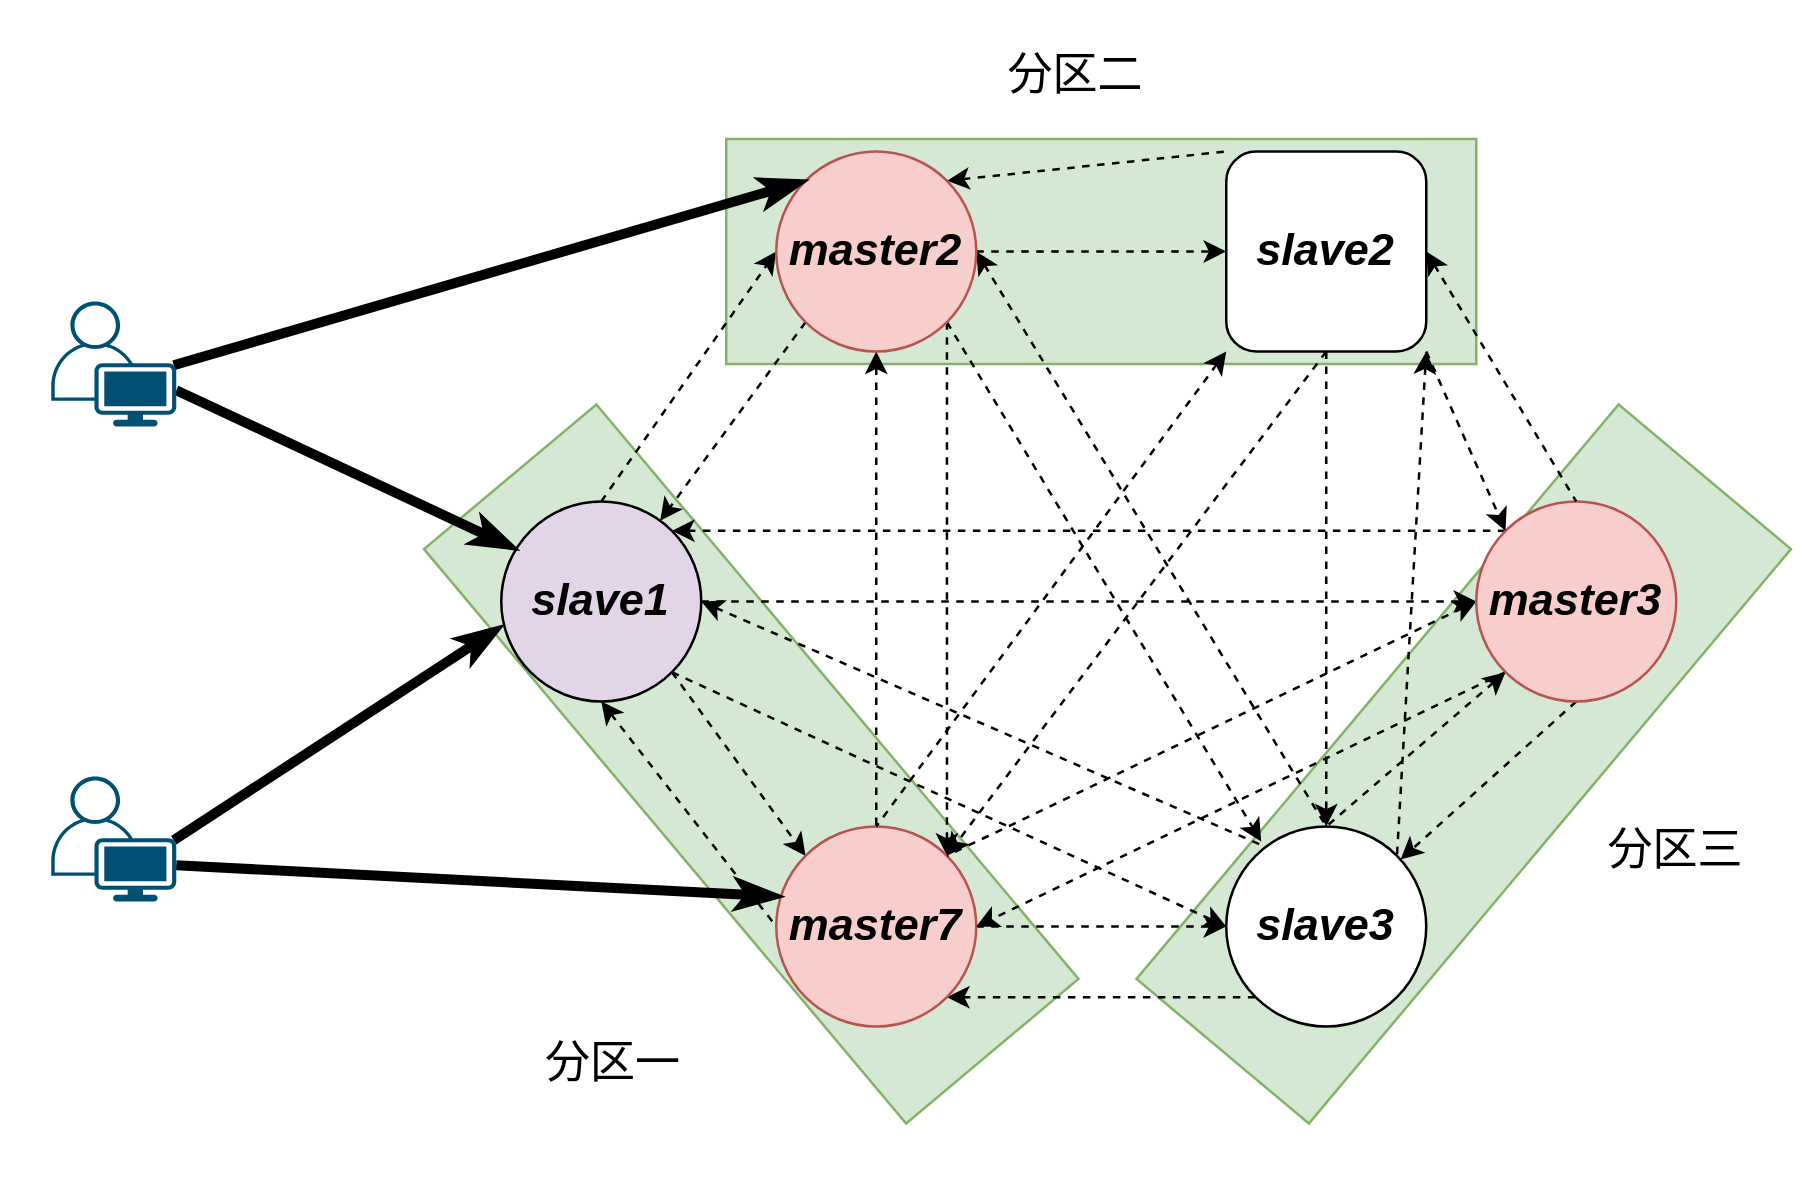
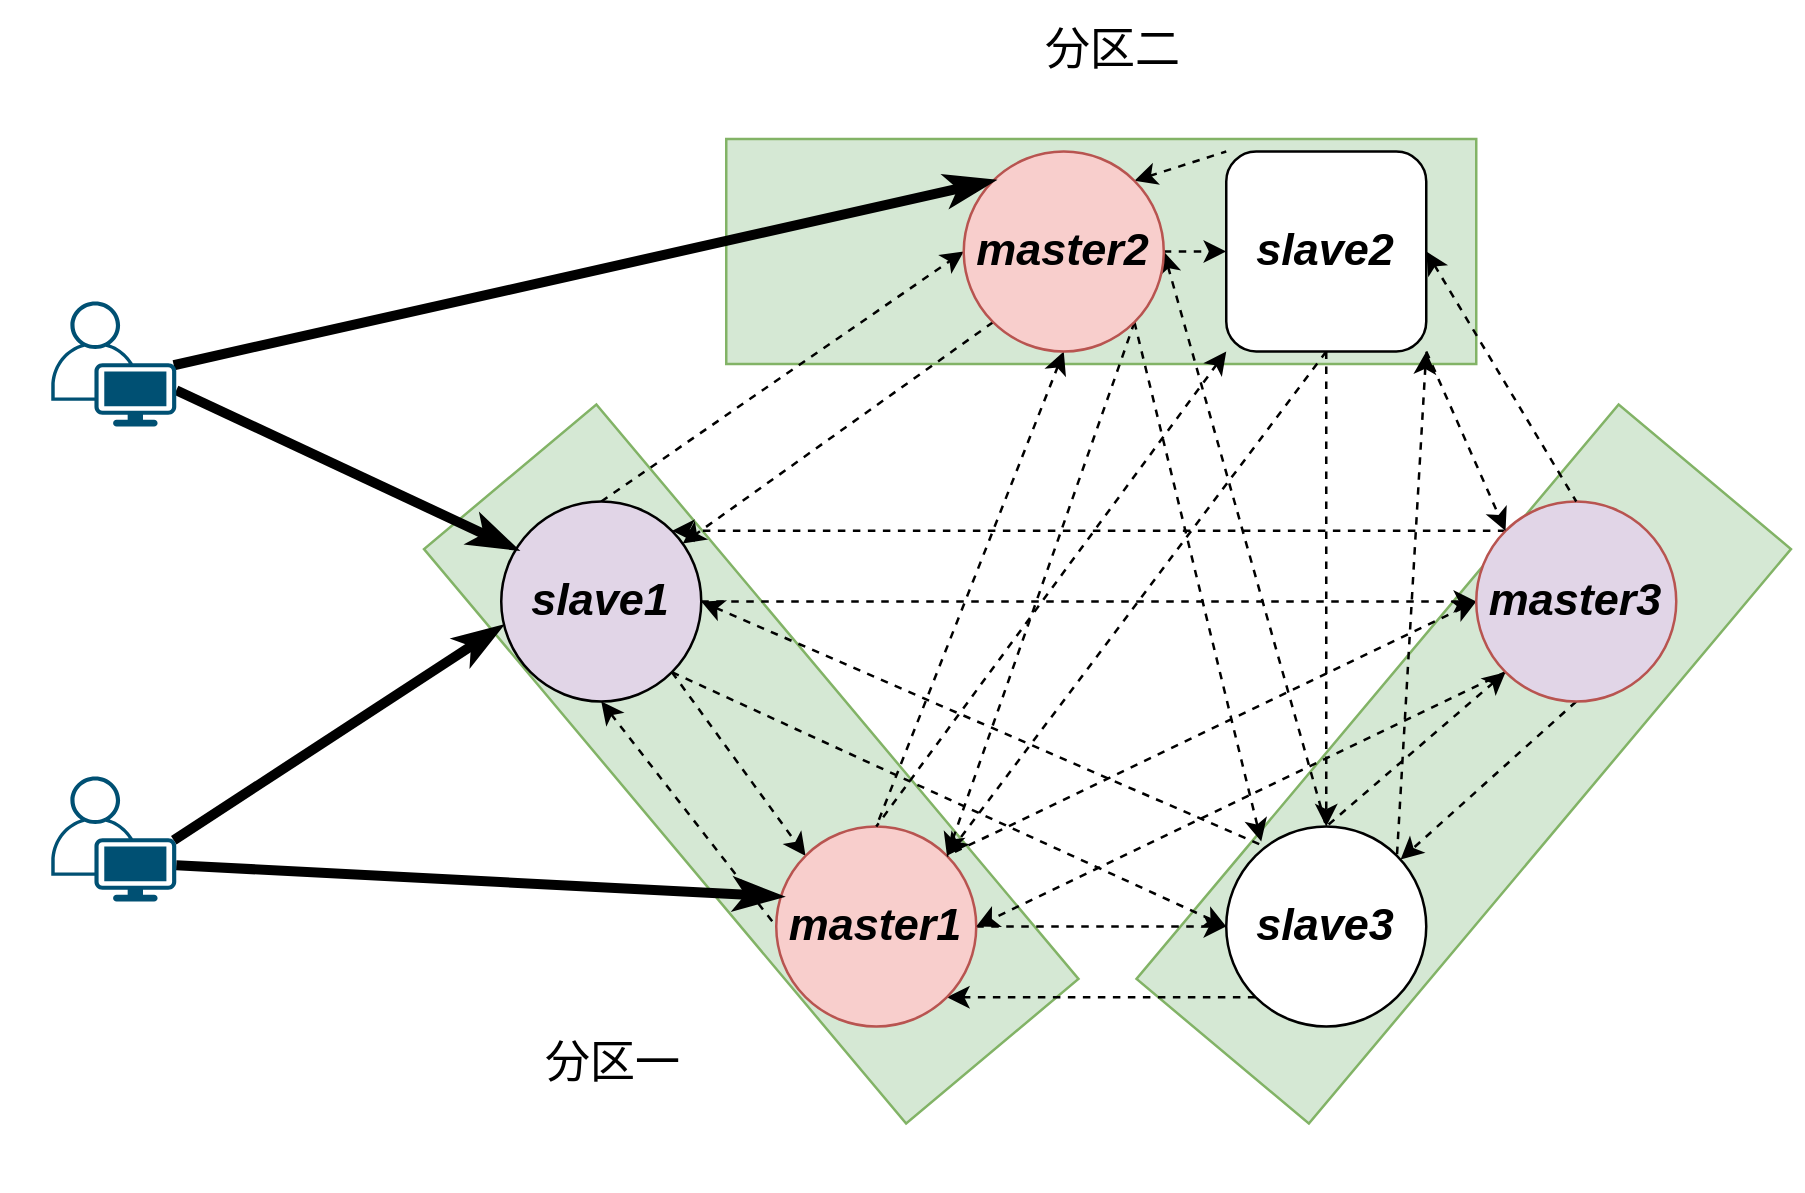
node "分区二": moved (1076, 76) -> (1114, 51)
node "master2": moved (876, 251) -> (1064, 251)
node "master3": fillcolor #f8cecc -> #e1d5e7
node "分区三": removed
node "master7": label "master7" -> "master1"
